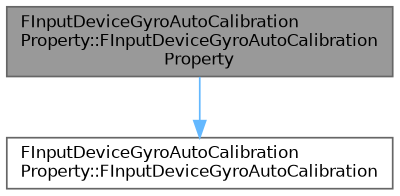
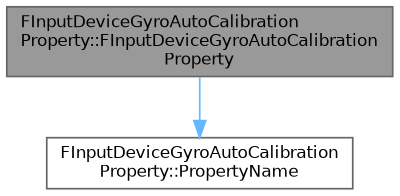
node "FInputDeviceGyroAutoCalibration Property::FInputDeviceGyroAutoCalibration": label "FInputDeviceGyroAutoCalibration Property::FInputDeviceGyroAutoCalibration" -> "FInputDeviceGyroAutoCalibration Property::PropertyName"
